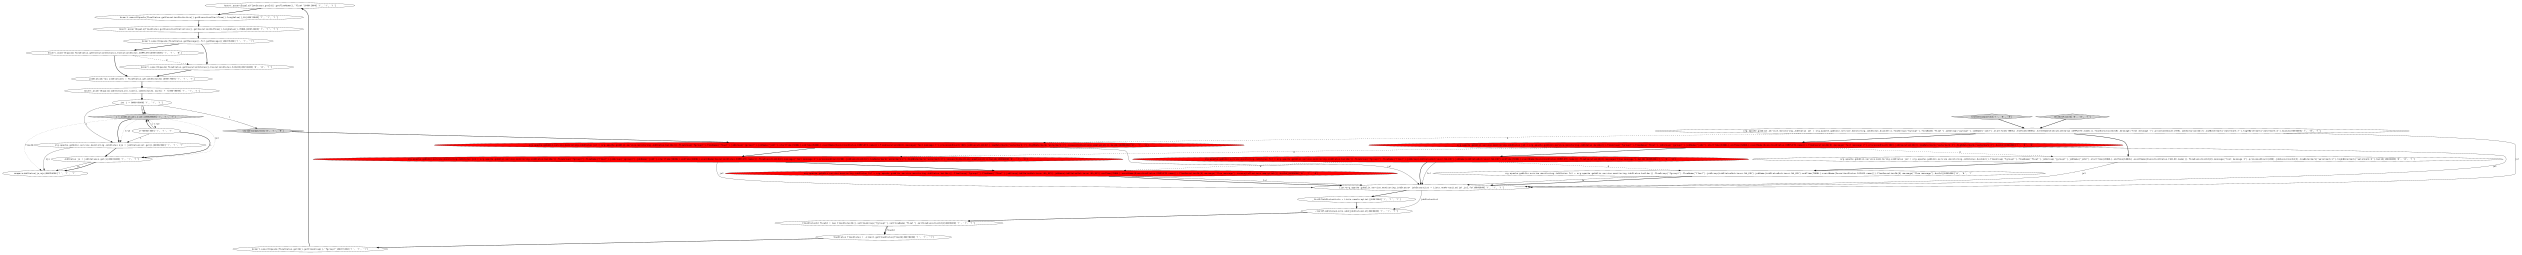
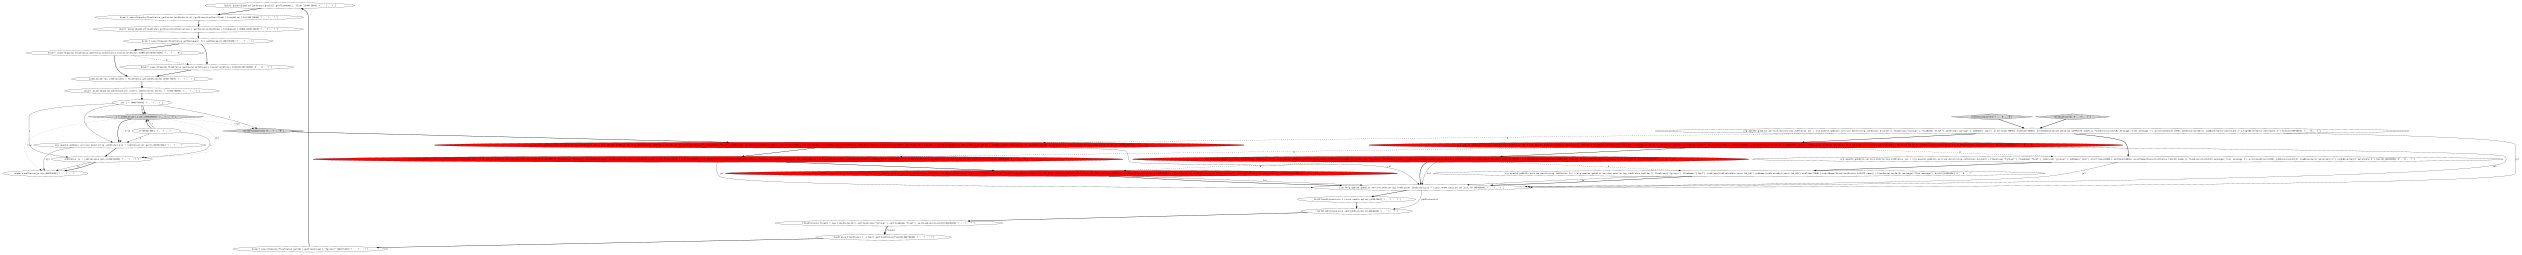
edge "int i = 0@@@19@@@['1', '1', '1']" -> "JobStatus js = jobStatuses.get(i)@@@23@@@['1', '1', '1']": added, label "i"
edge "i < jobStatuses.size()@@@20@@@['1', '1', '1']" -> "i++@@@21@@@['1', '1', '1']": now "i < jobStatuses.size()@@@20@@@['1', '1', '1']" -> "testGetCompleted['0', '1', '0']"
edge "i < jobStatuses.size()@@@20@@@['1', '1', '1']" -> "compareJobStatus(js,mjs)@@@24@@@['1', '1', '1']": label "flowId" -> "true"
edge "i++@@@21@@@['1', '1', '1']" -> "JobStatus js = jobStatuses.get(i)@@@23@@@['1', '1', '1']": style bold -> solid
